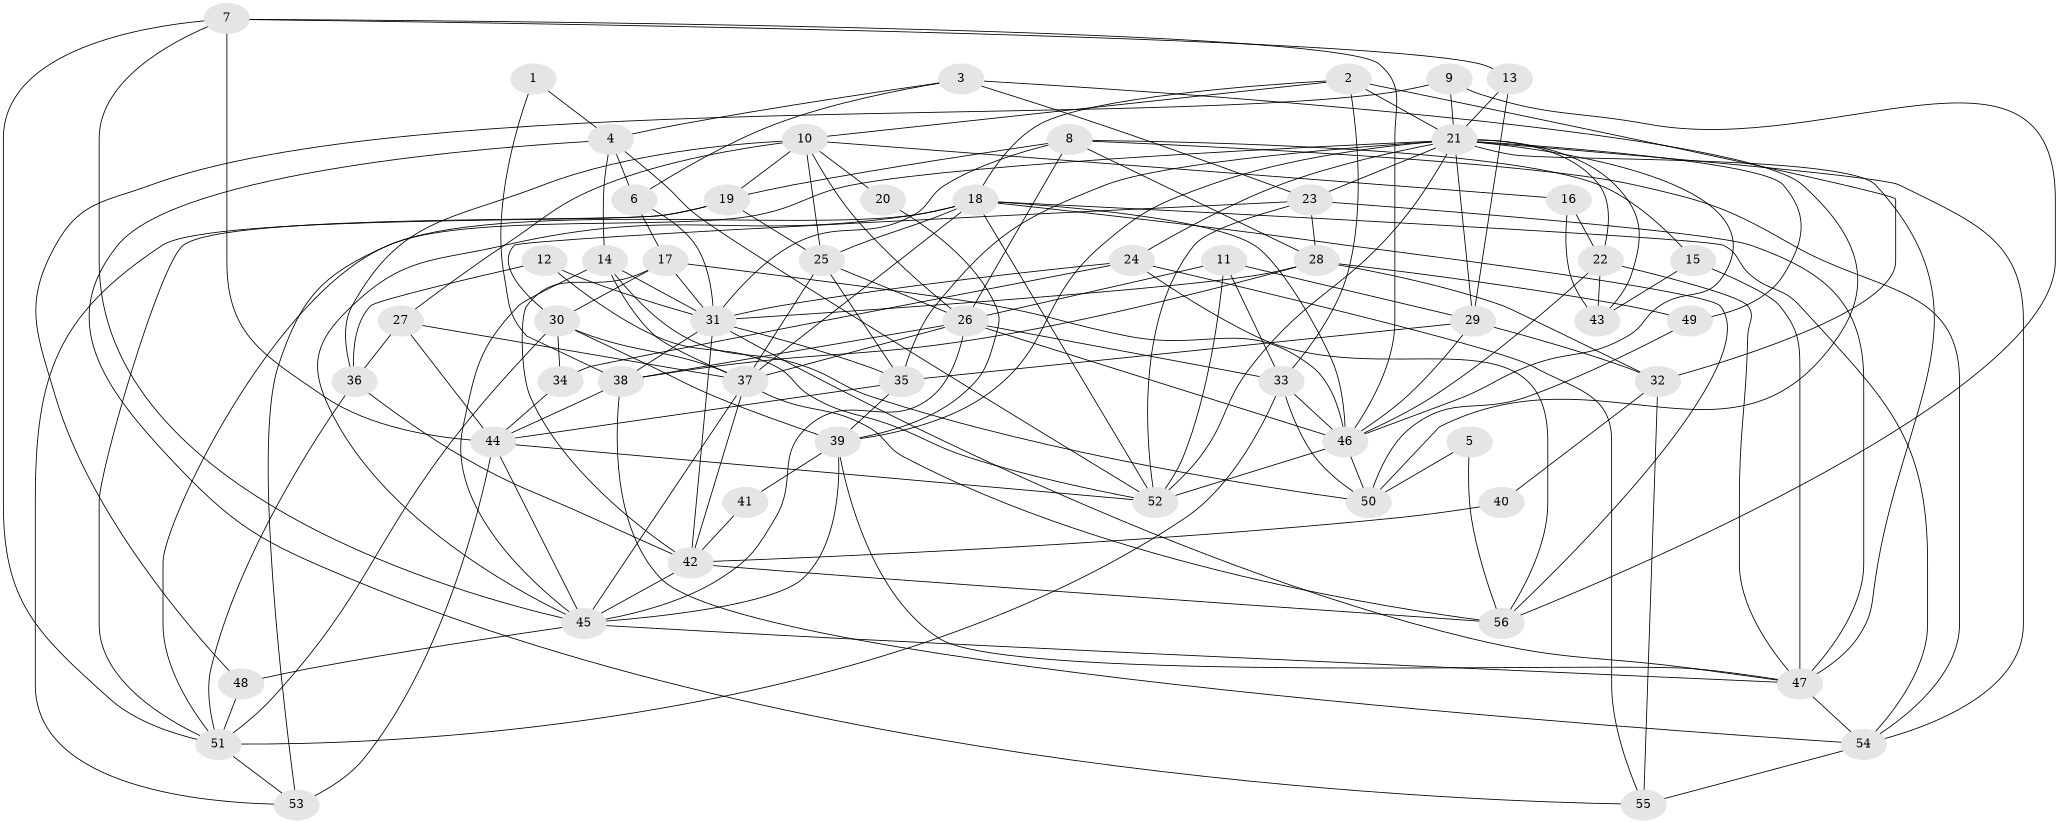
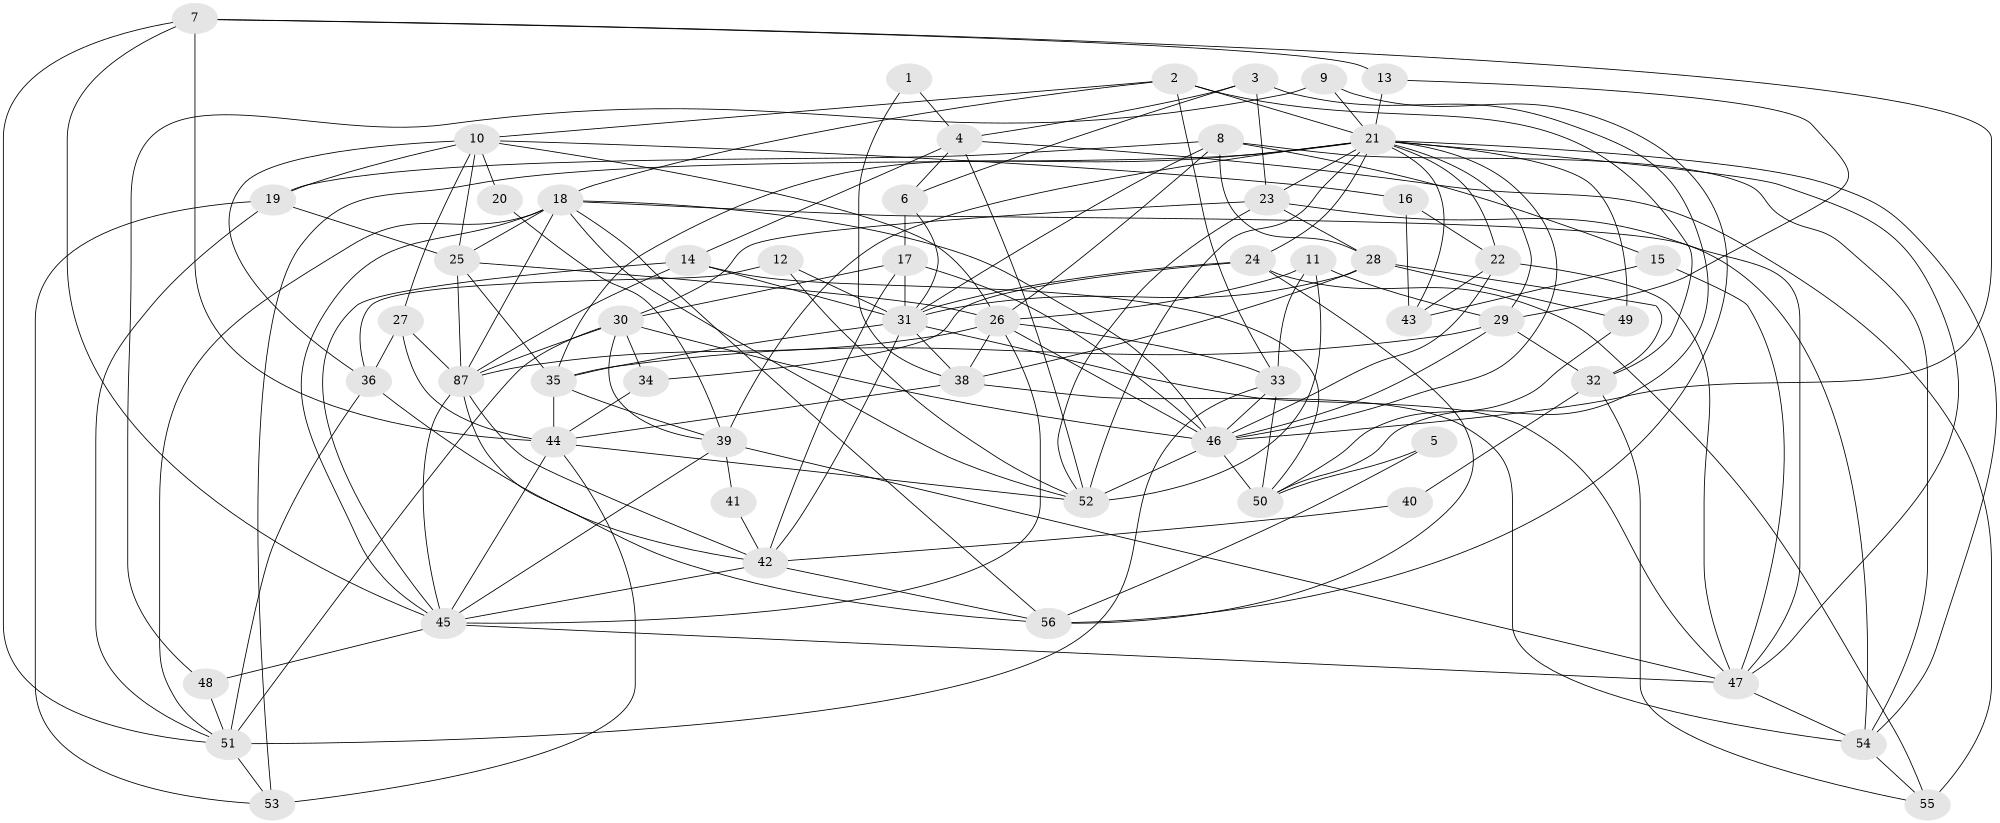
node "37": label "37" -> "87"
edge "30" -- "46": added
